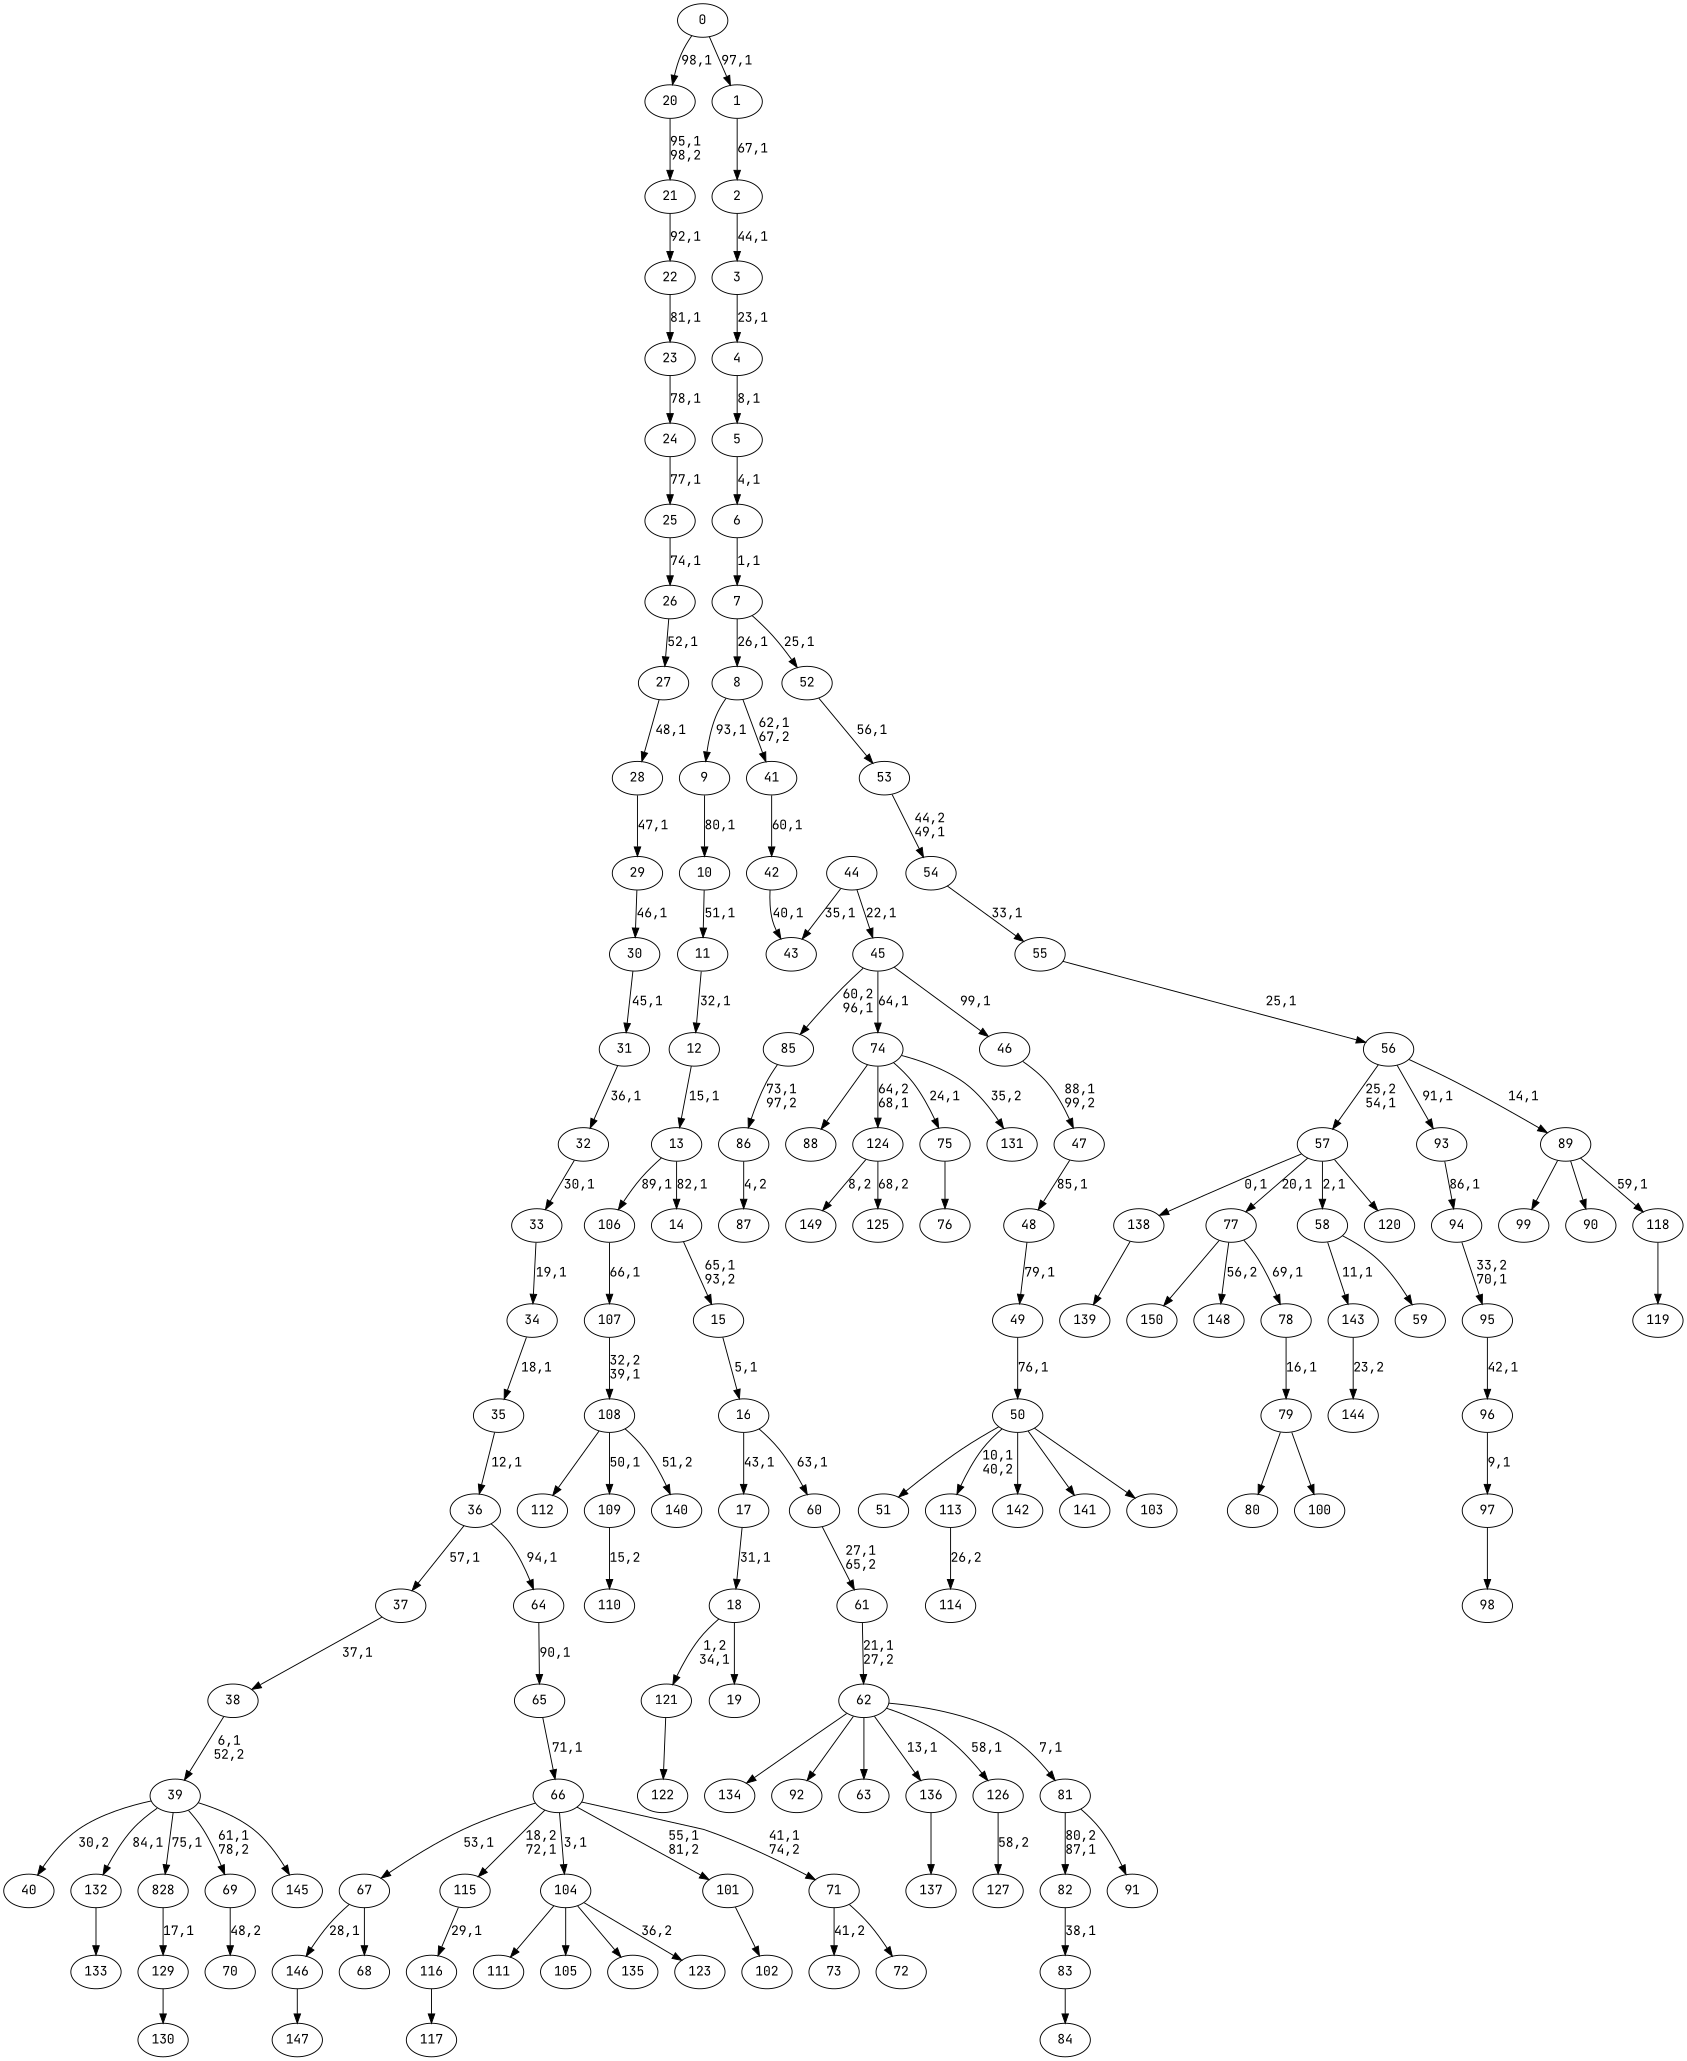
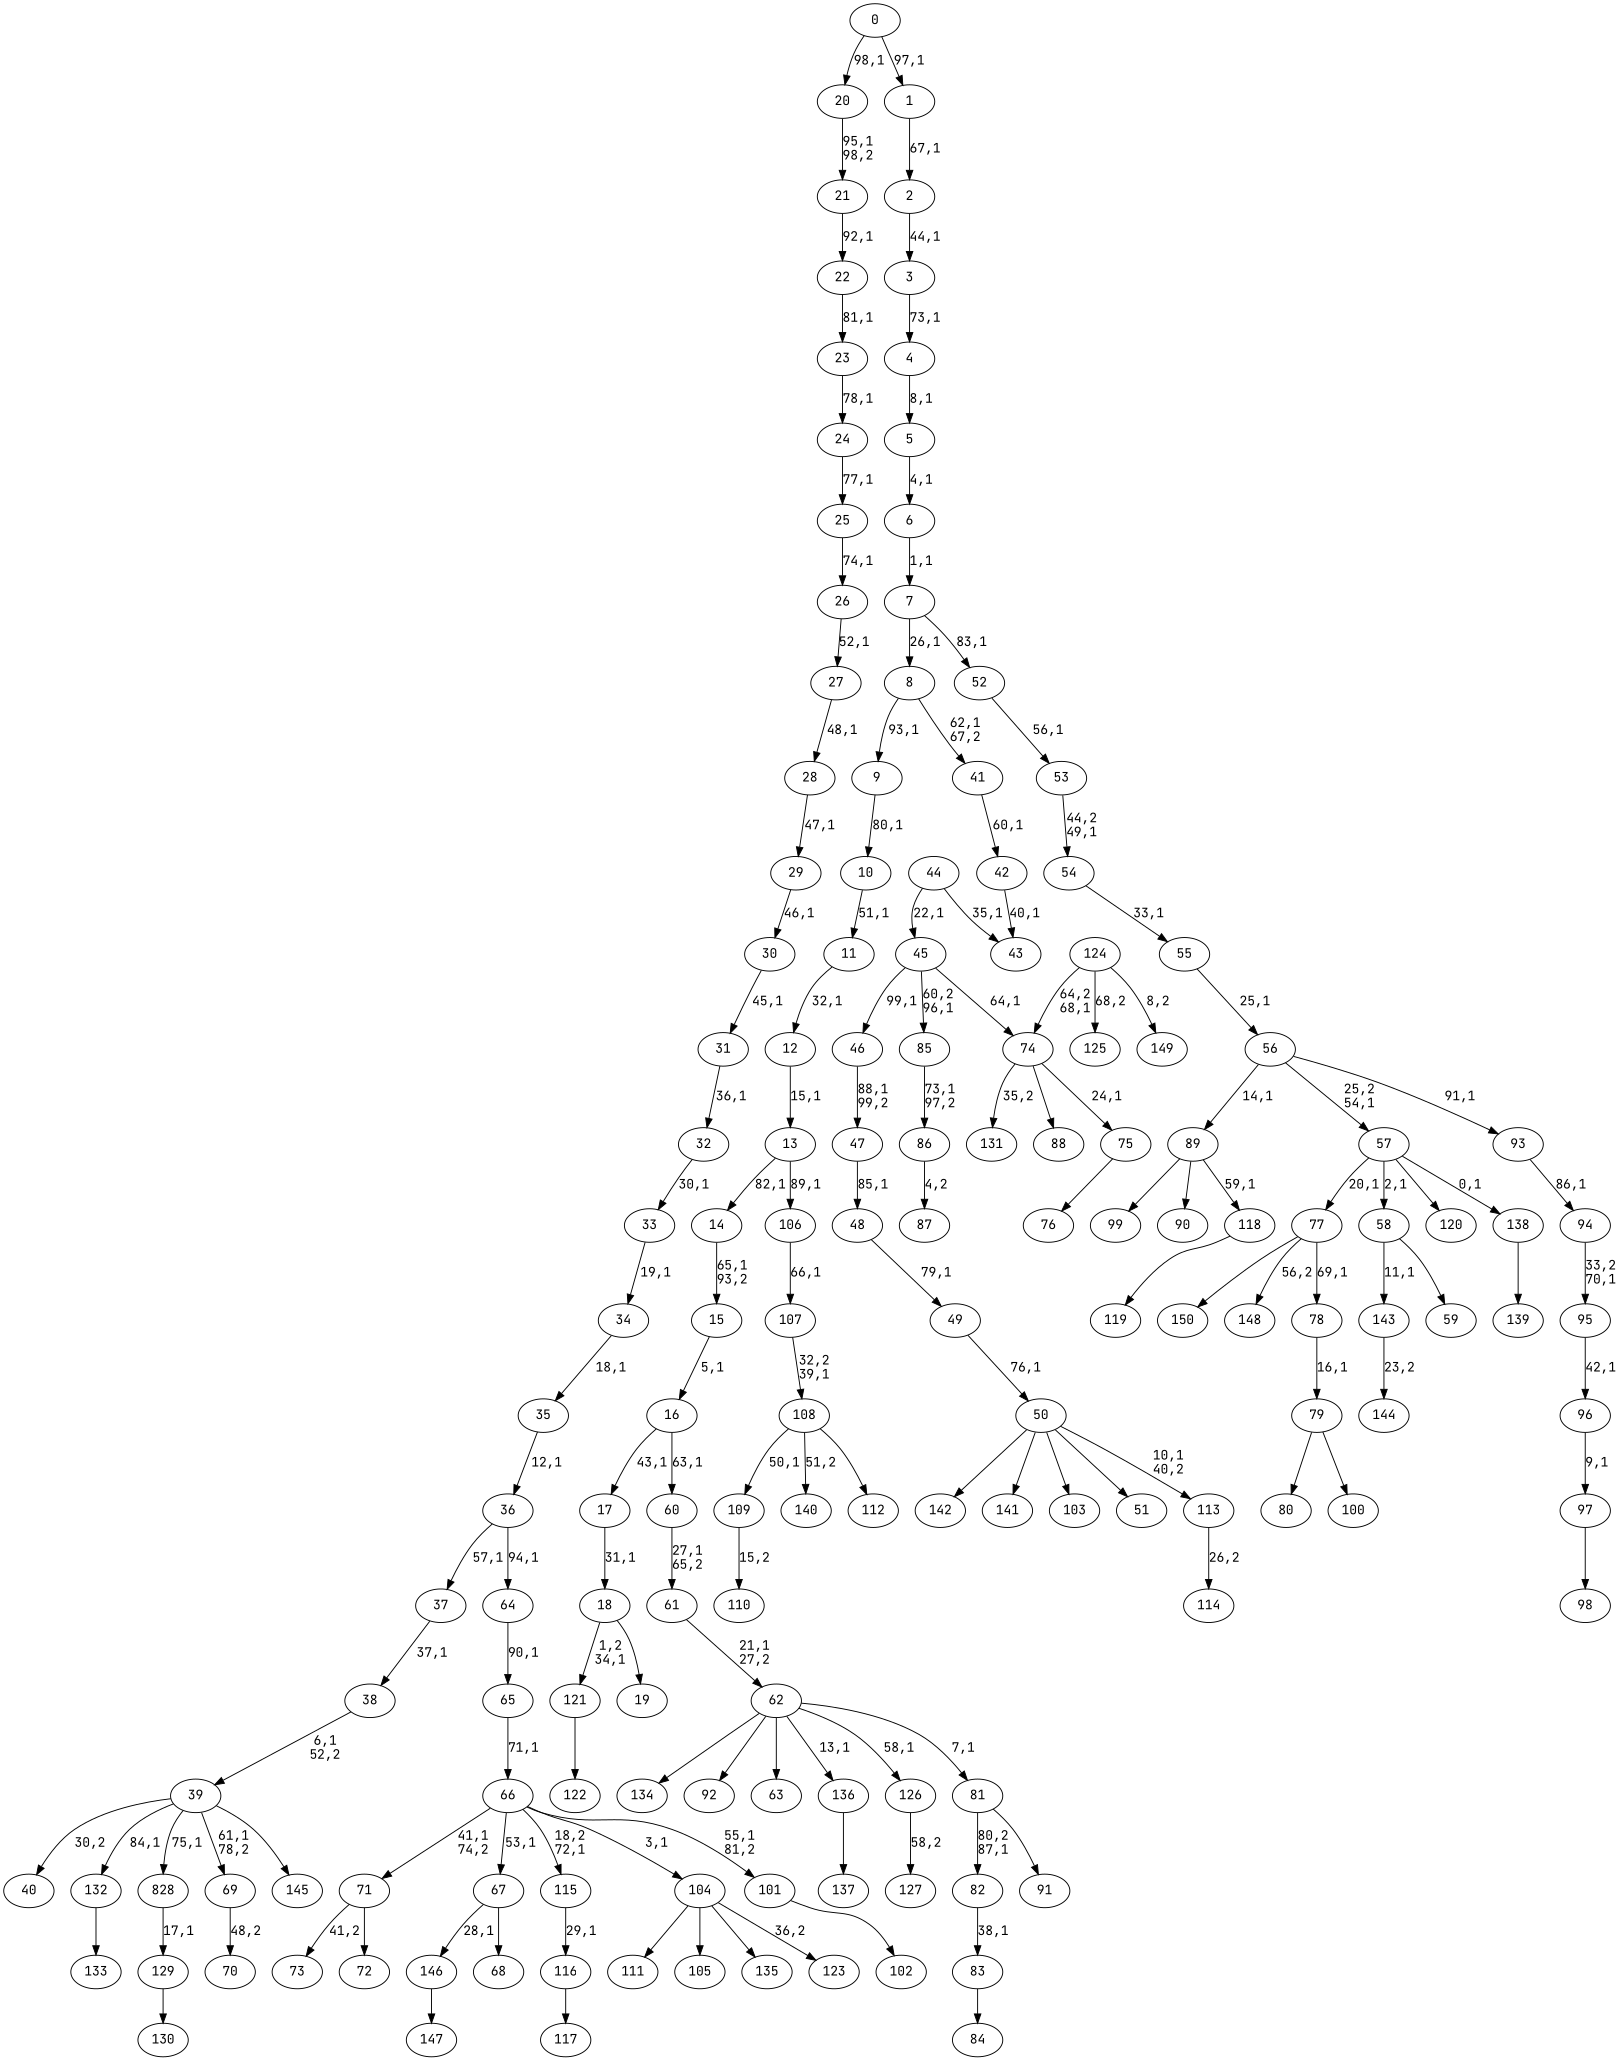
edge "3" -> "4": label "23,1" -> "73,1"
edge "7" -> "52": label "25,1" -> "83,1"
edge "74" -> "124": reversed
